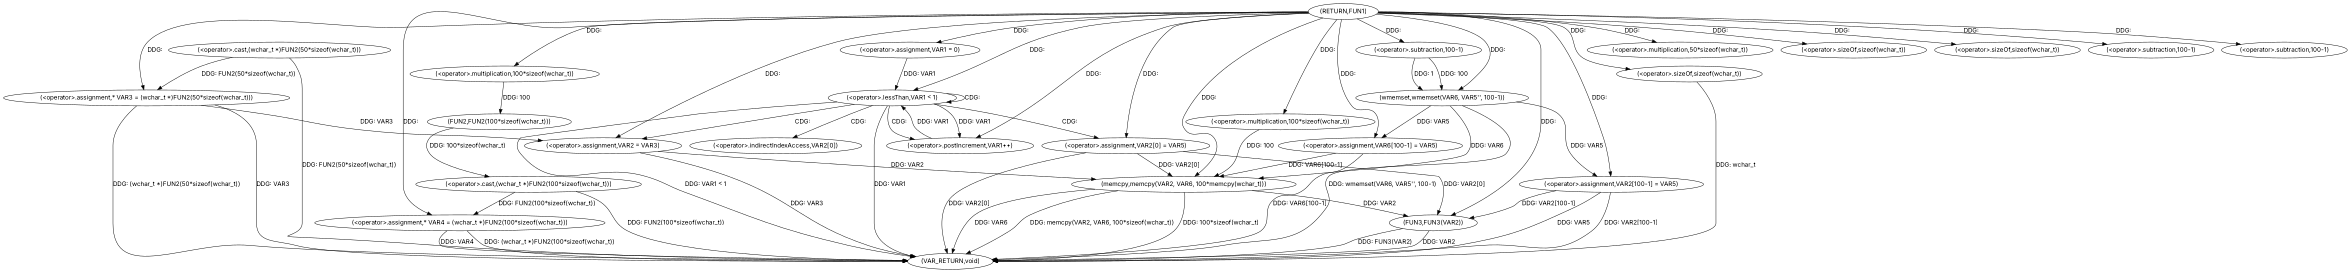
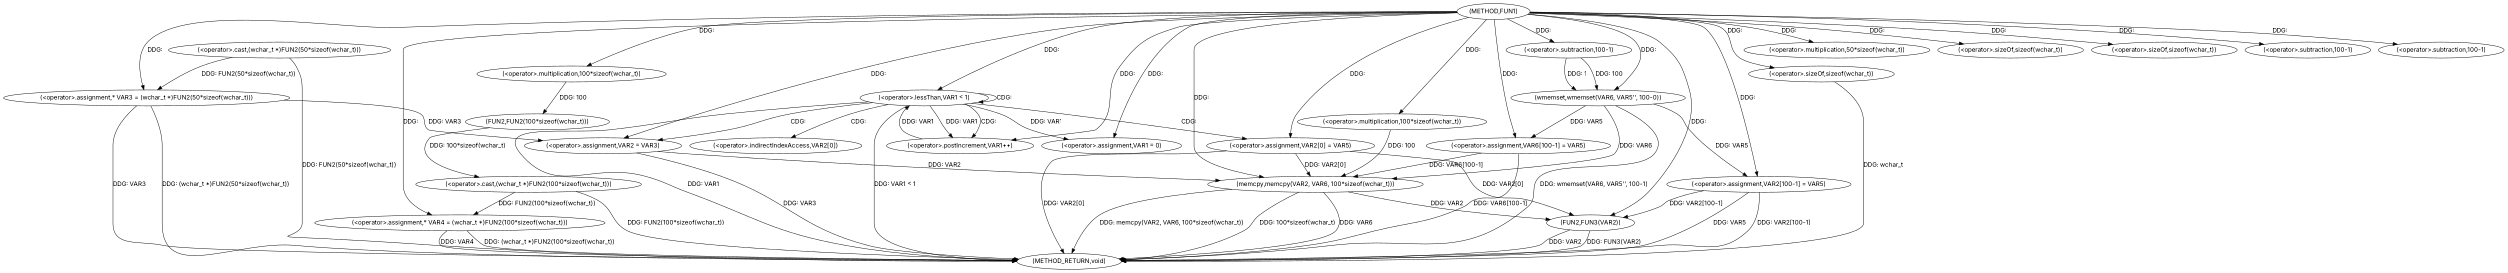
node "(RETURN,FUN1)": label "(RETURN,FUN1)" -> "(METHOD,FUN1)"
edge "(<operator>.assignment,VAR1 = 0)" -> "(<operator>.lessThan,VAR1 < 1)": reversed
node "(wmemset,wmemset(VAR6, VAR5'', 100-1))": label "(wmemset,wmemset(VAR6, VAR5'', 100-1))" -> "(wmemset,wmemset(VAR6, VAR5'', 100-0))"
node "(memcpy,memcpy(VAR2, VAR6, 100*memcpy(wchar_t)))": label "(memcpy,memcpy(VAR2, VAR6, 100*memcpy(wchar_t)))" -> "(memcpy,memcpy(VAR2, VAR6, 100*sizeof(wchar_t)))"
node "(FUN3,FUN3(VAR2))": label "(FUN3,FUN3(VAR2))" -> "(FUN2,FUN3(VAR2))"
node "(VAR_RETURN,void)": label "(VAR_RETURN,void)" -> "(METHOD_RETURN,void)"
